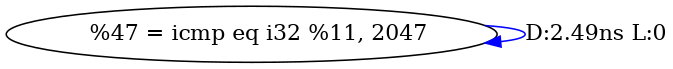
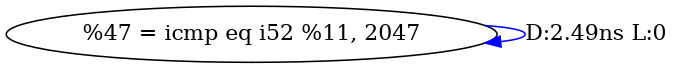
node "%47 = icmp eq i32 %11, 2047": label "%47 = icmp eq i32 %11, 2047" -> "%47 = icmp eq i52 %11, 2047"
